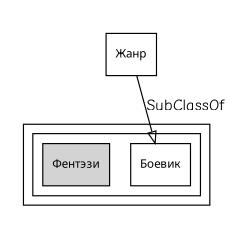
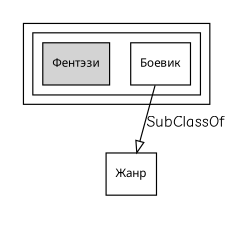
edge "Жанр" -> "Боевик": reversed
